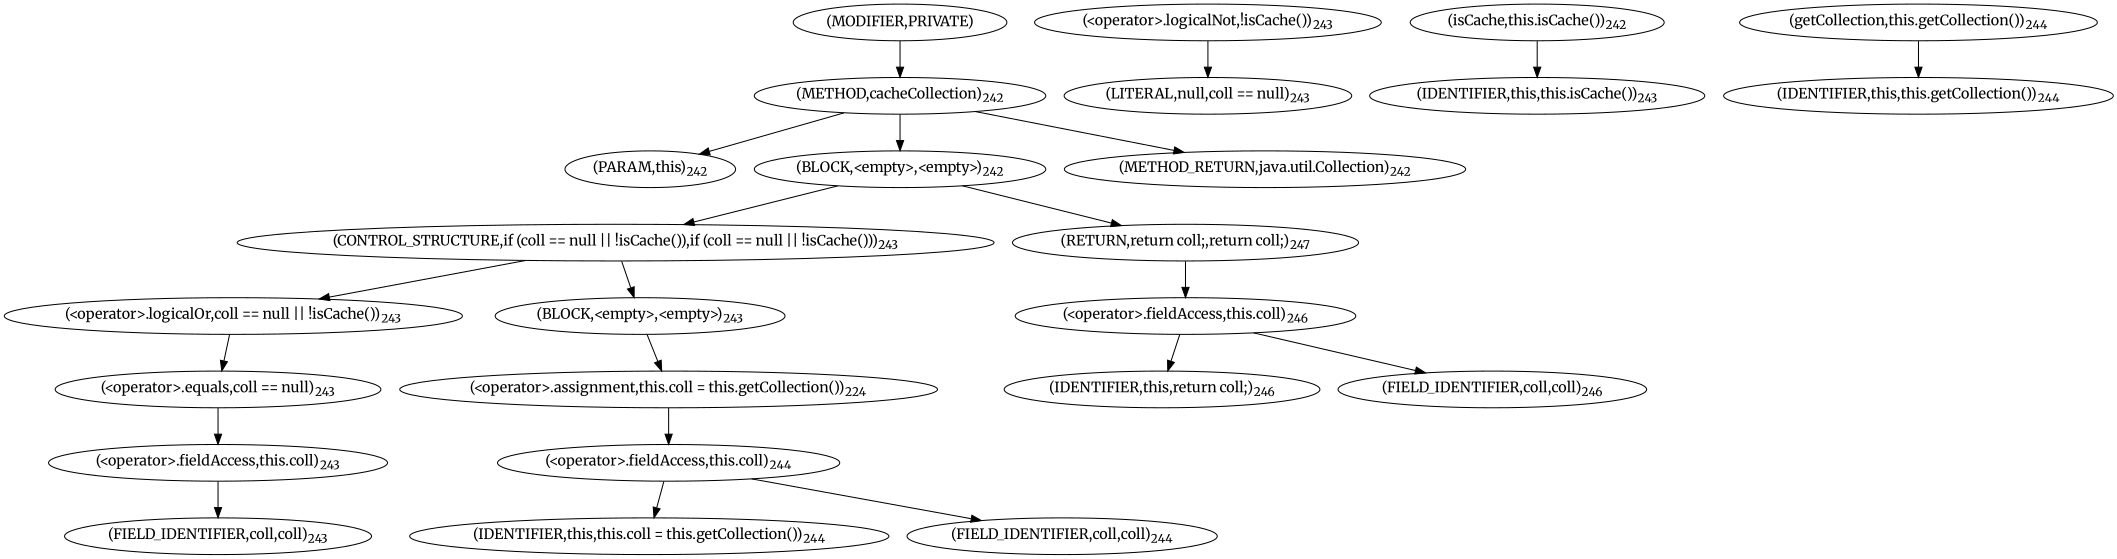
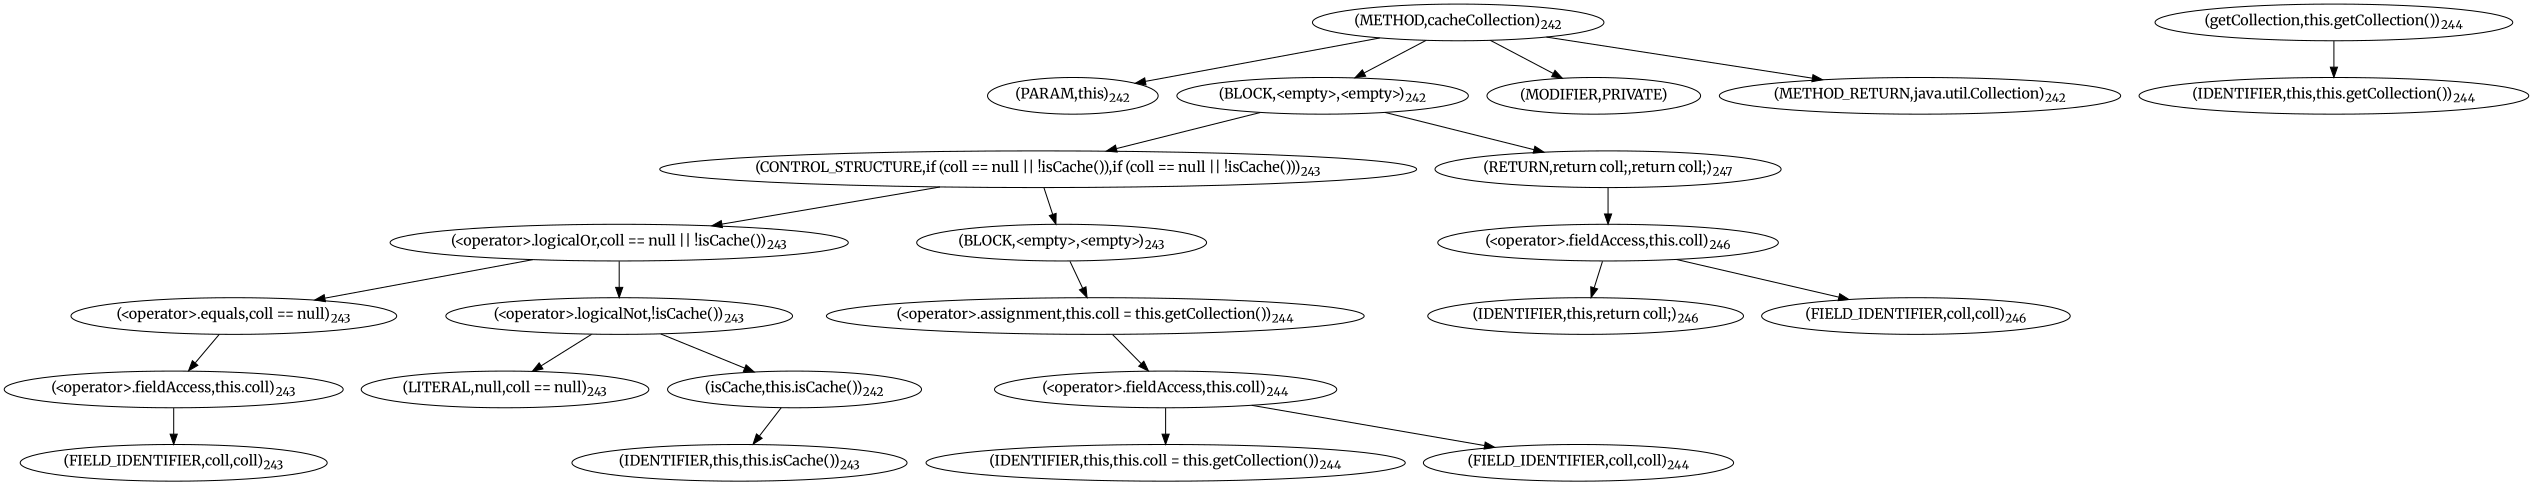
edge "(MODIFIER,PRIVATE)" -> "(METHOD,cacheCollection)": reversed
edge "(<operator>.logicalOr,coll == null || !isCache())" -> "(<operator>.logicalNot,!isCache())": added
edge "(<operator>.logicalNot,!isCache())" -> "(isCache,this.isCache())": added
node "(<operator>.assignment,this.coll = this.getCollection())": text "224" -> "244"
